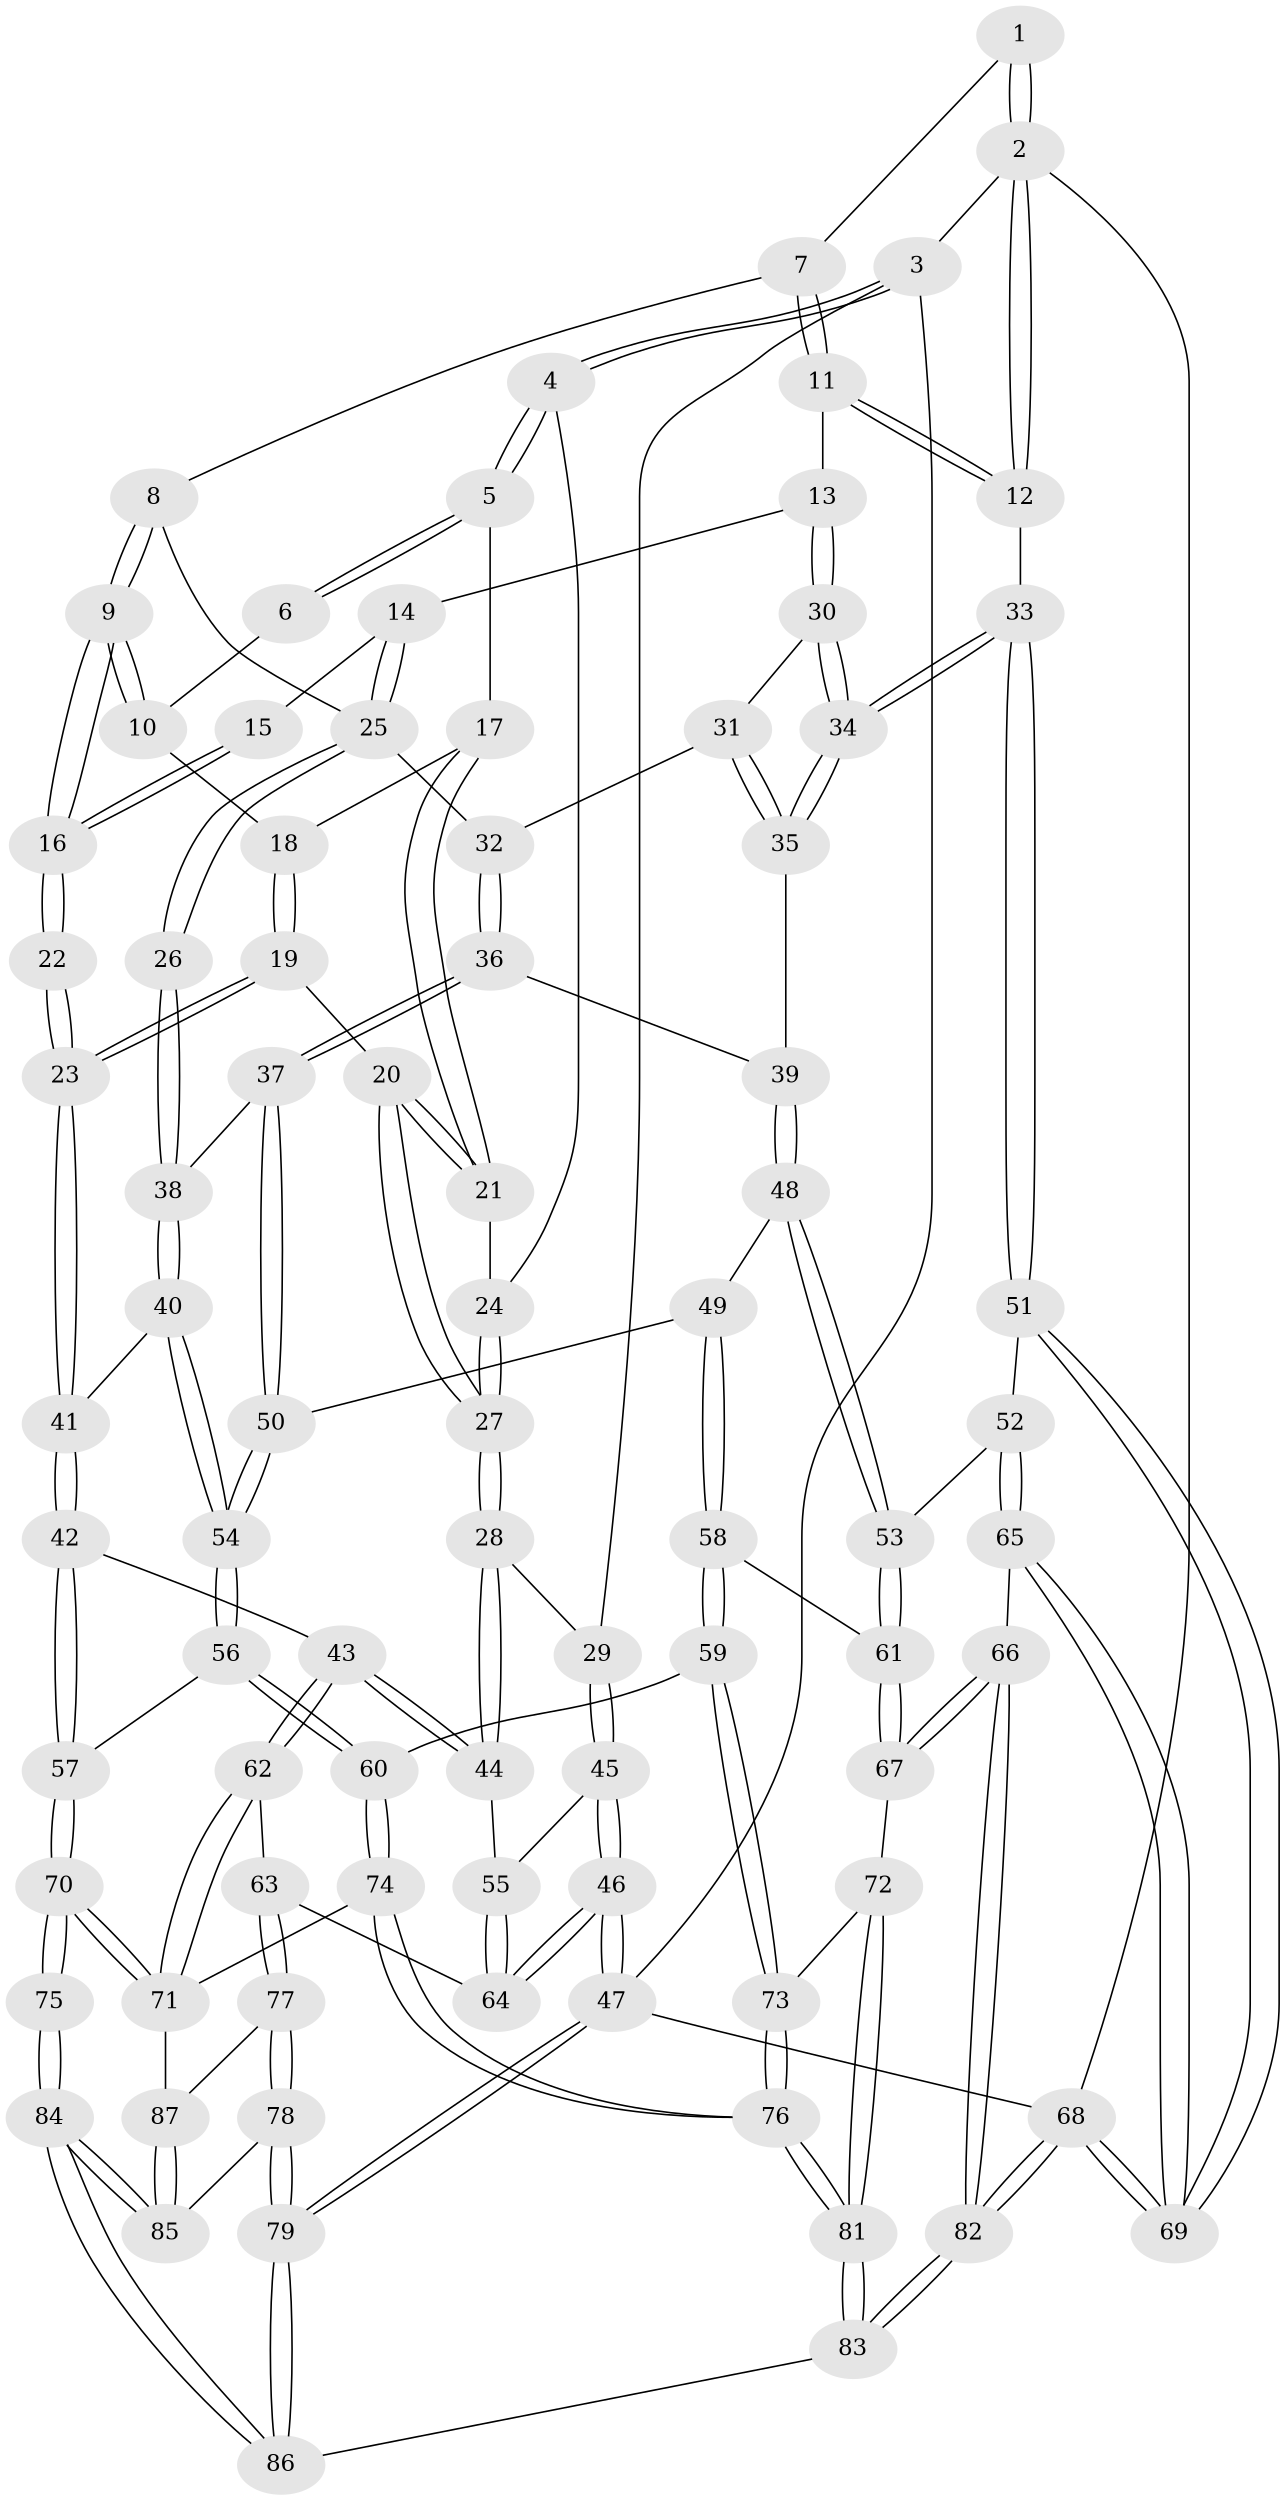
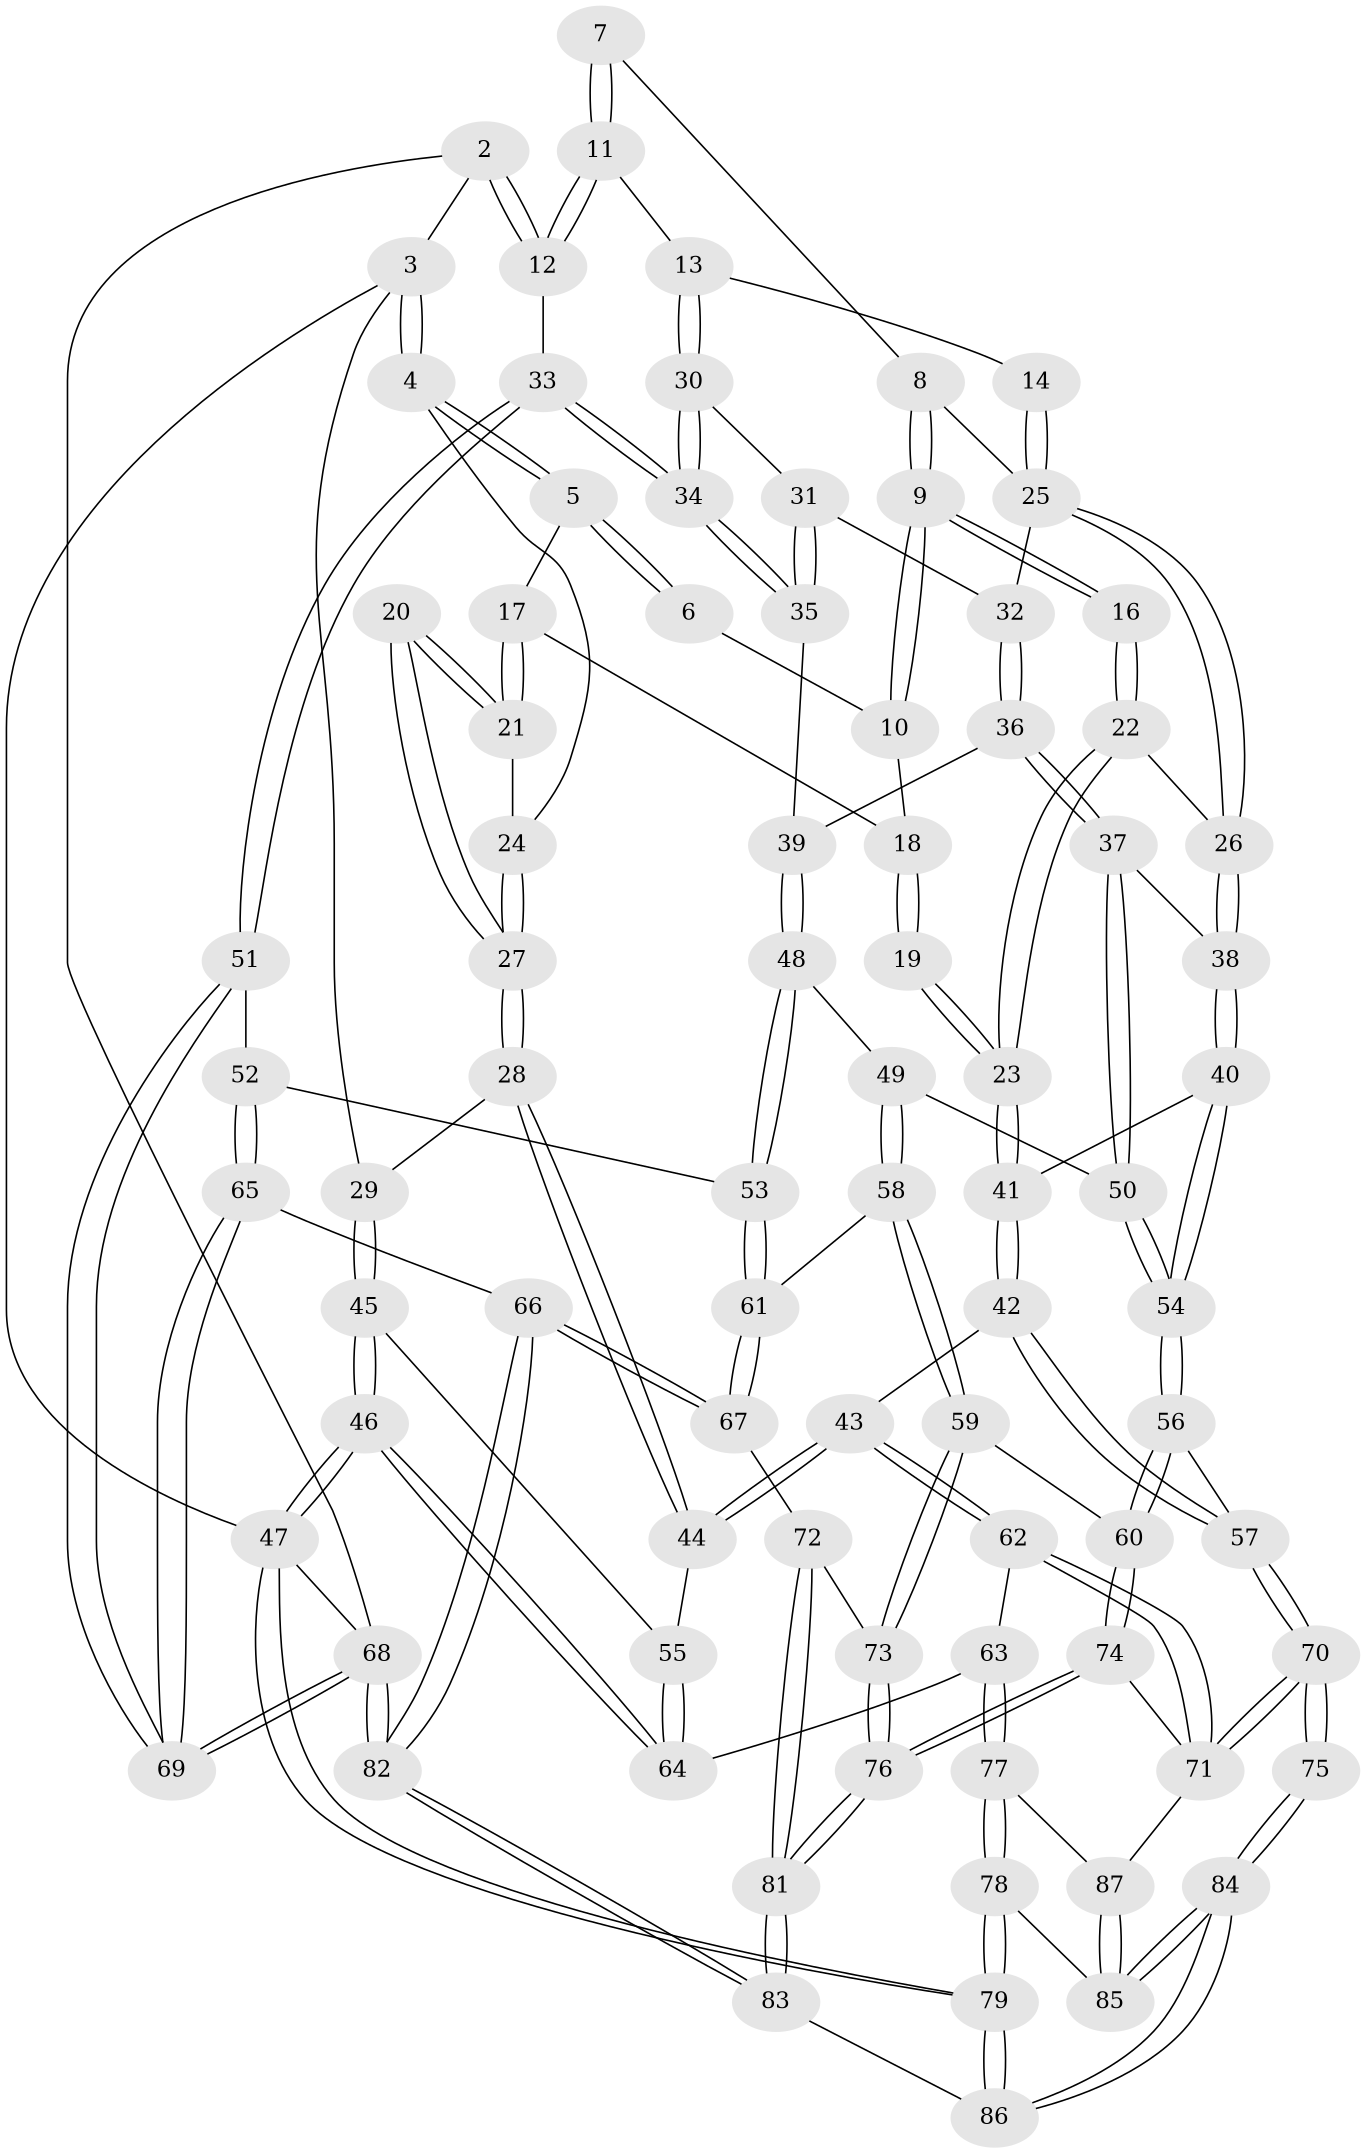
node "1": removed
node "15": removed
edge "22" -- "26": added
edge "19" -- "20": removed
